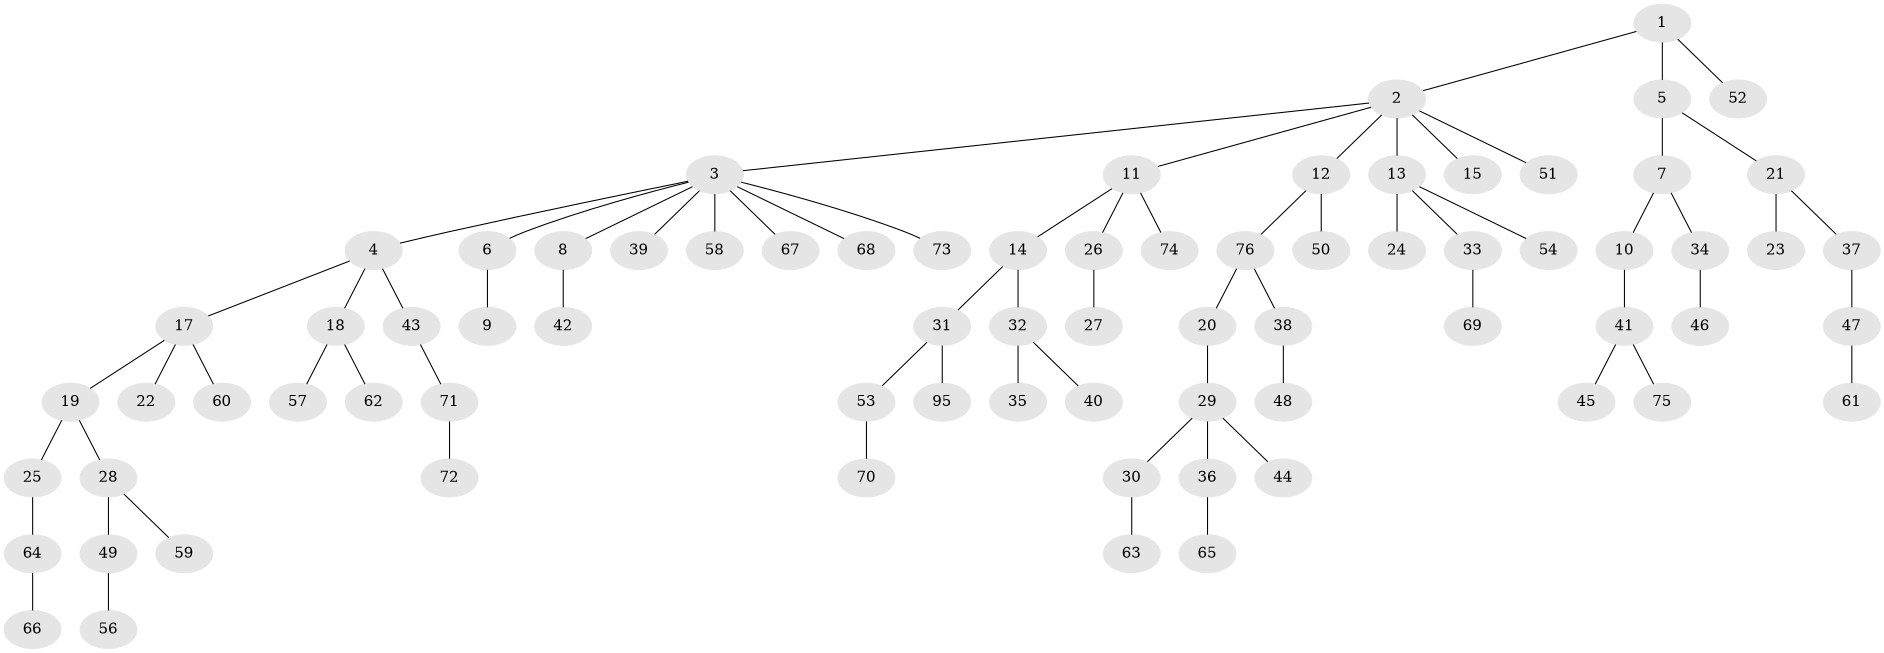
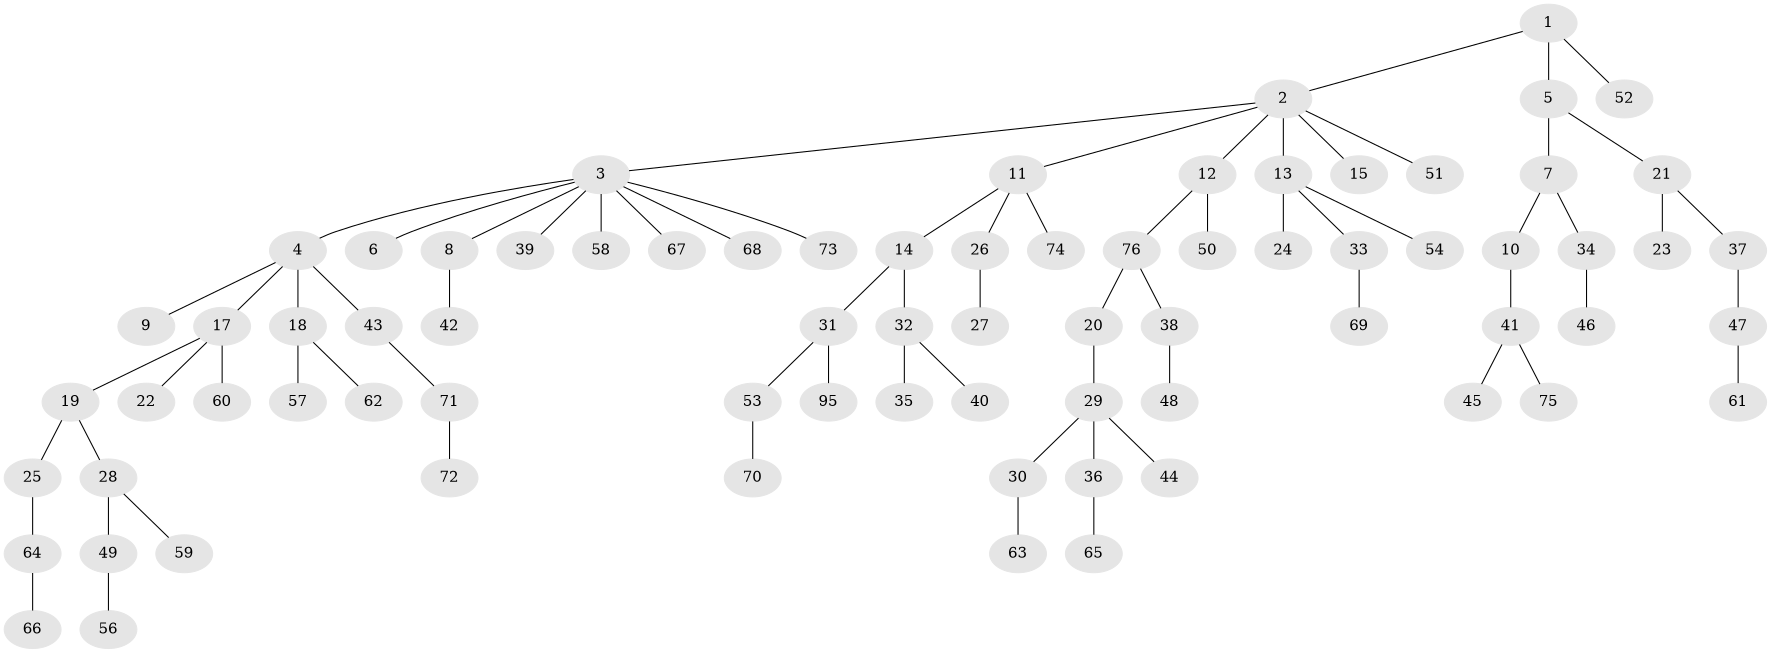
edge "6" -- "9": now "4" -- "9"
